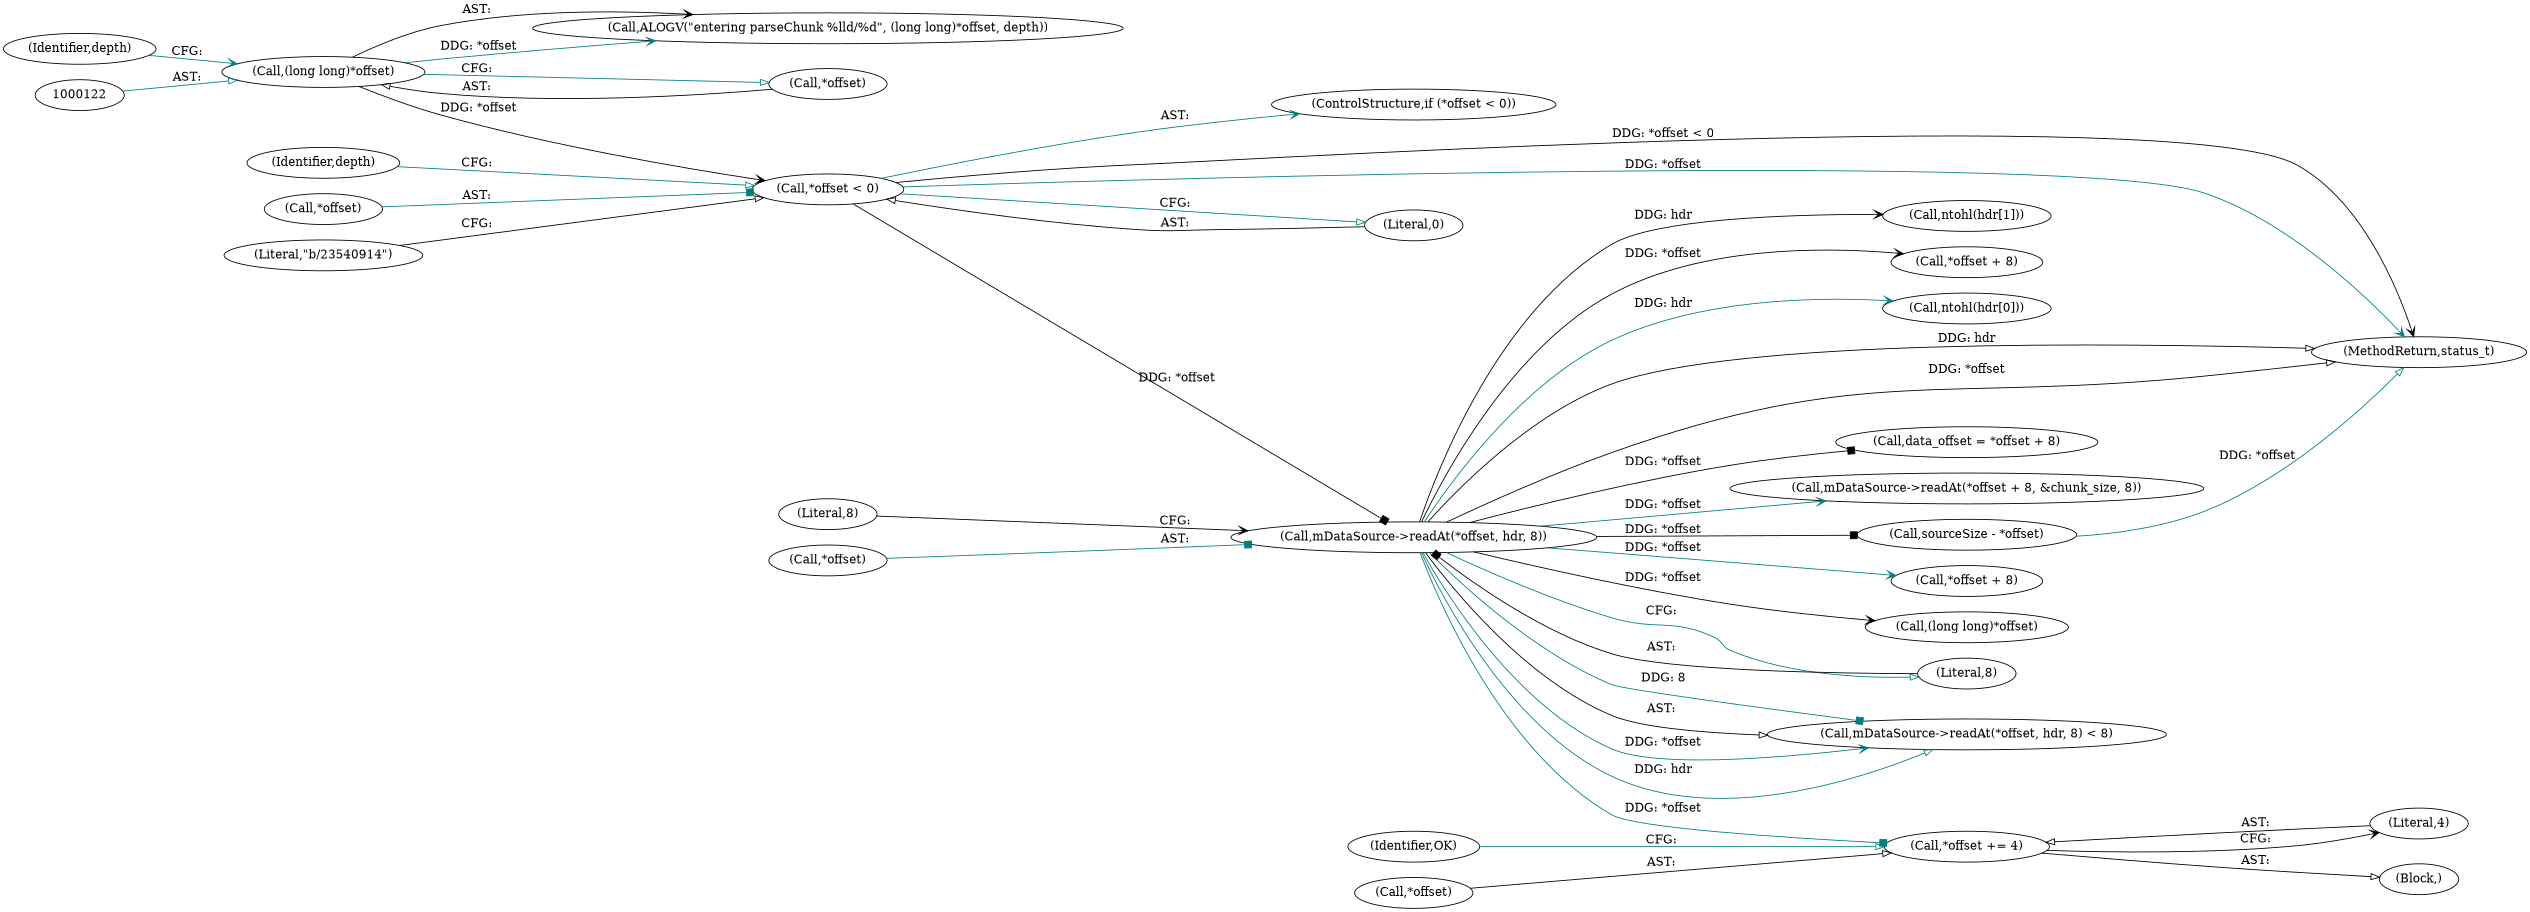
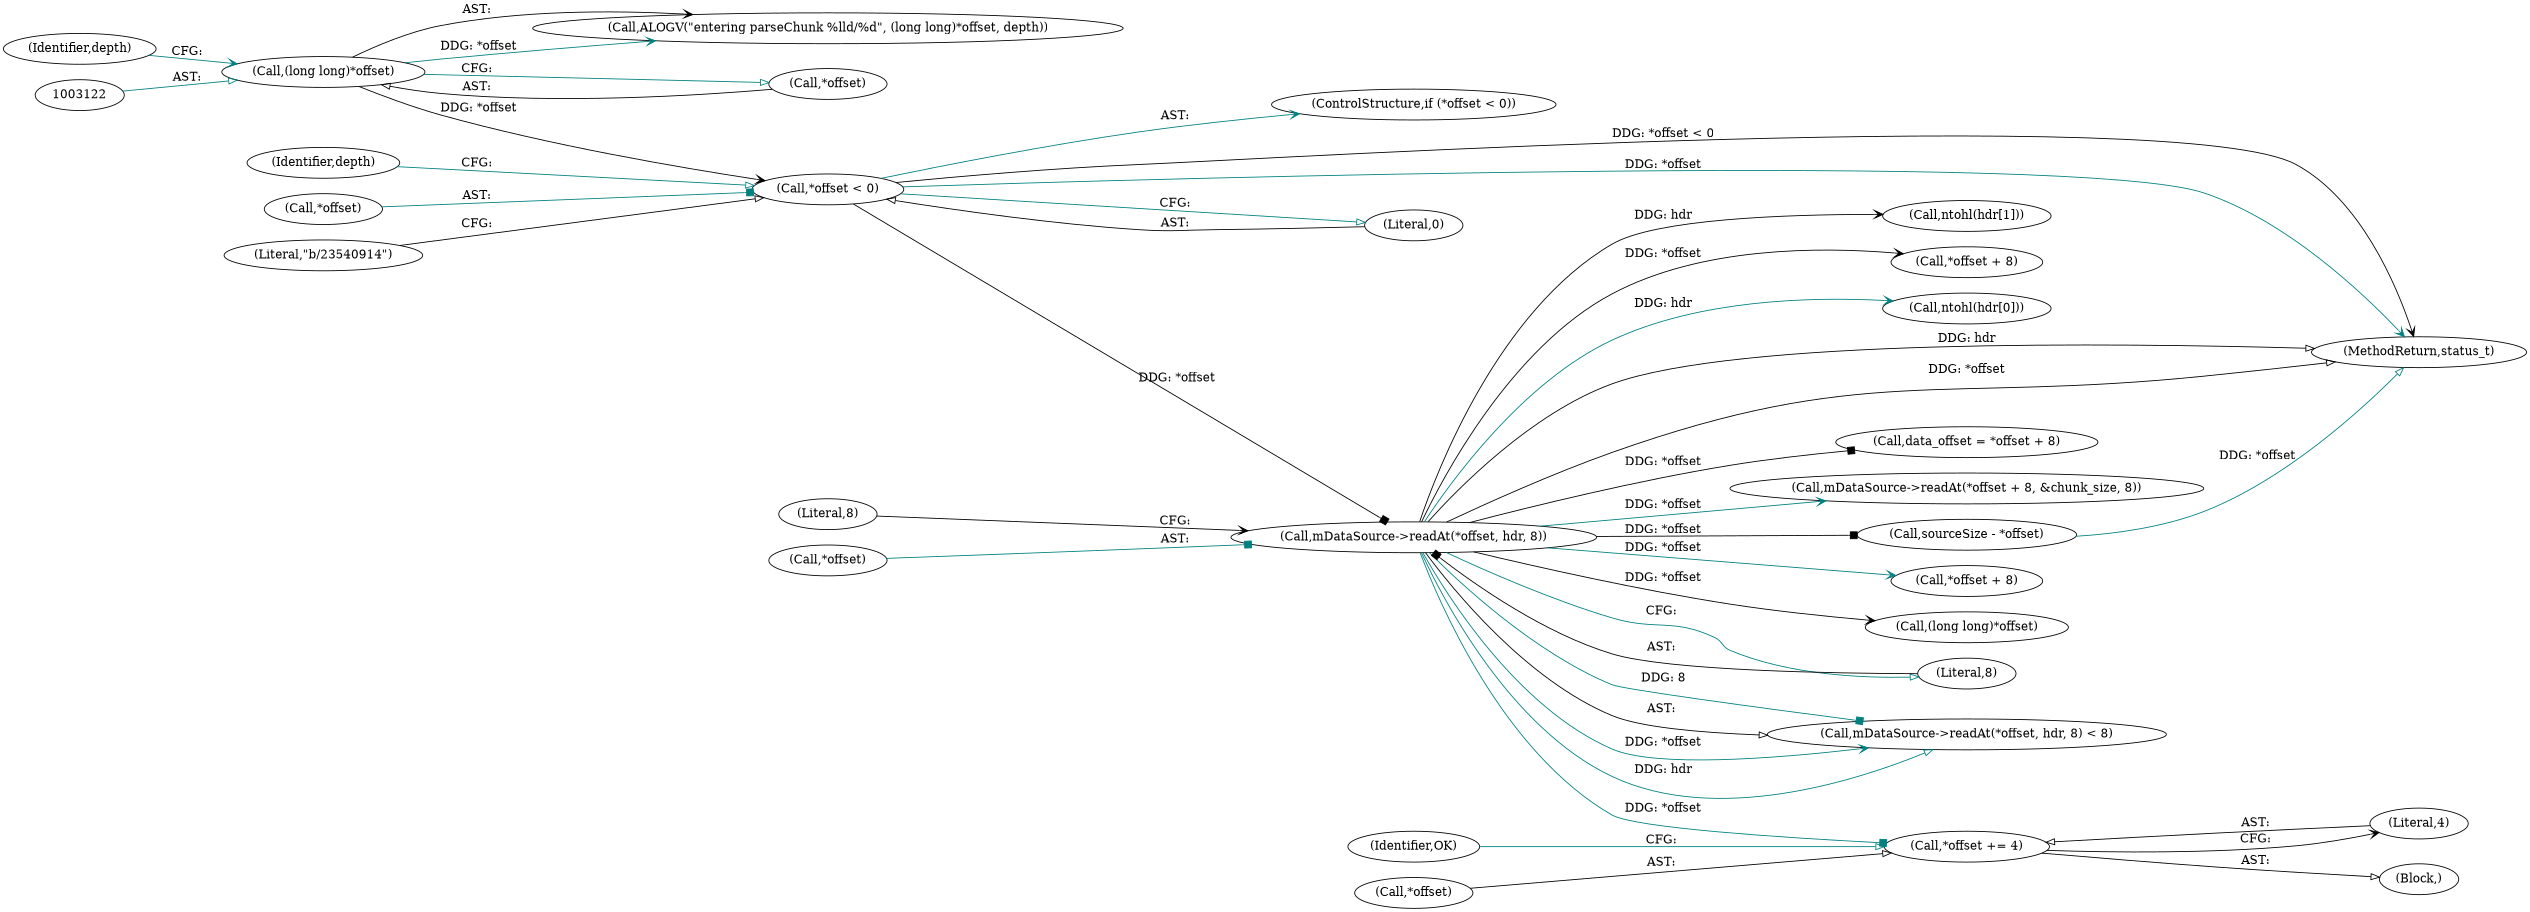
node "1000122": label "1000122" -> "1003122"
